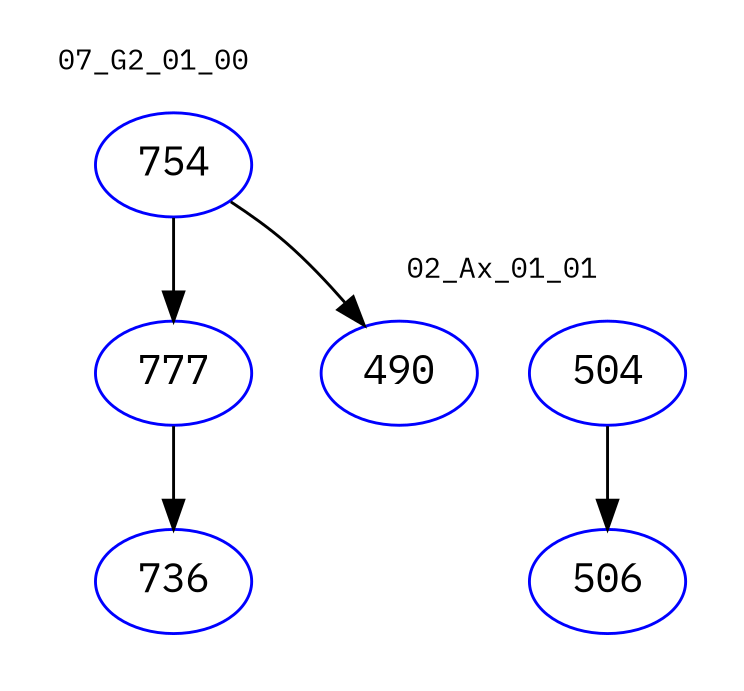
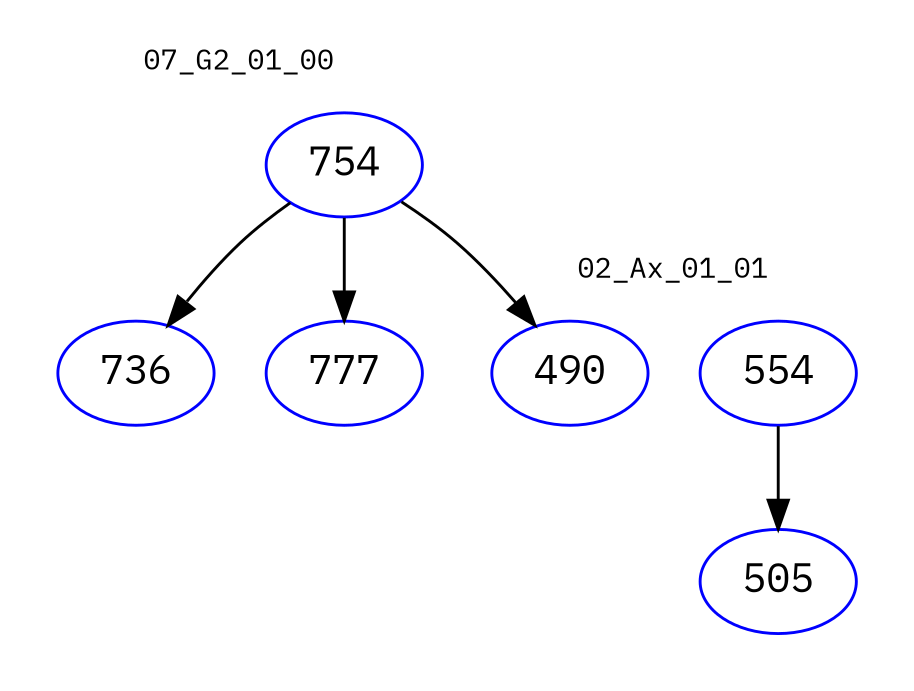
node "504": label "504" -> "554"
edge "777" -> "736": now "754" -> "736"
node "506": label "506" -> "505"
